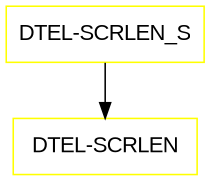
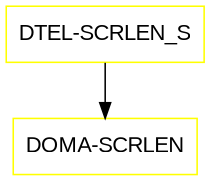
node "DTEL-SCRLEN": label "DTEL-SCRLEN" -> "DOMA-SCRLEN"
